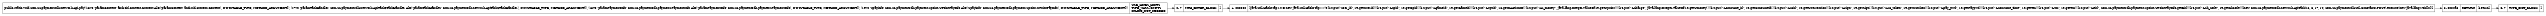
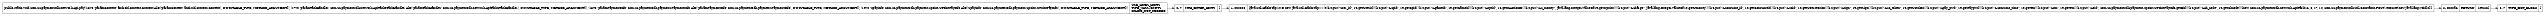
node "0: ?": text "MTH_ENTER_BLOCK" -> "MTH_ENTER_HINTS"
